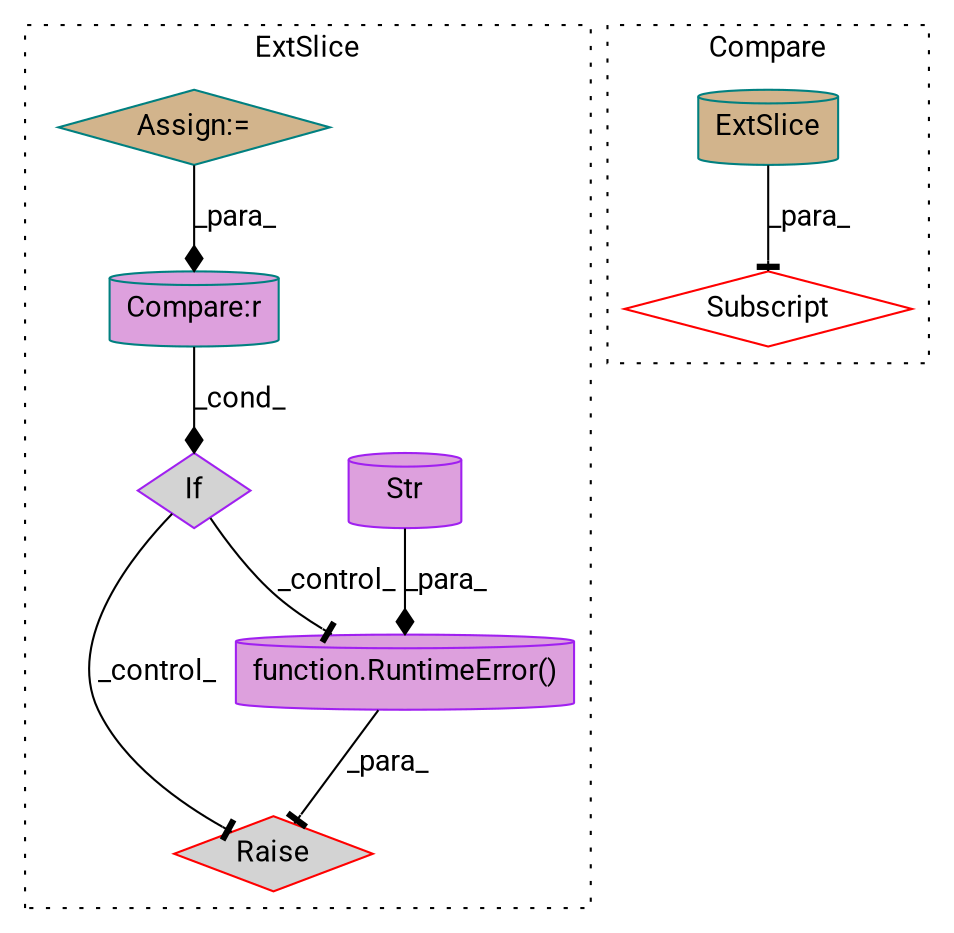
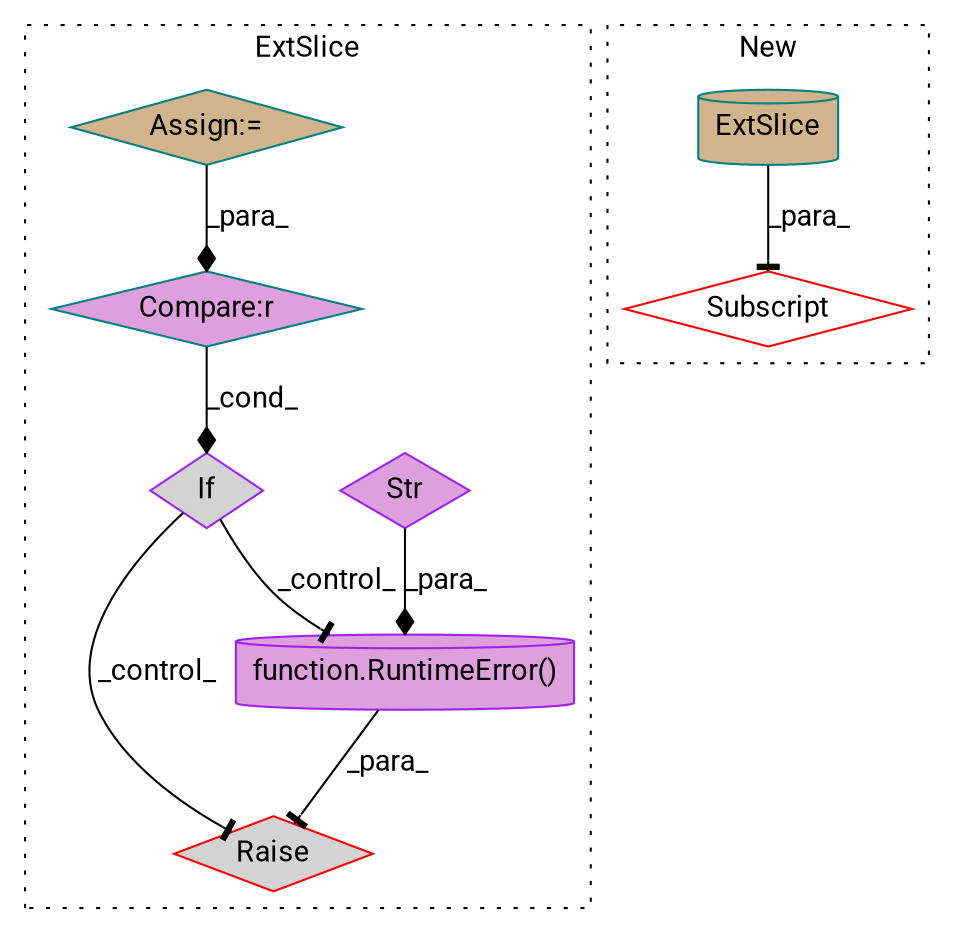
cluster "Compare": label "Compare" -> "New"
node "Compare:r": shape cylinder -> diamond
node "Str": shape cylinder -> diamond
